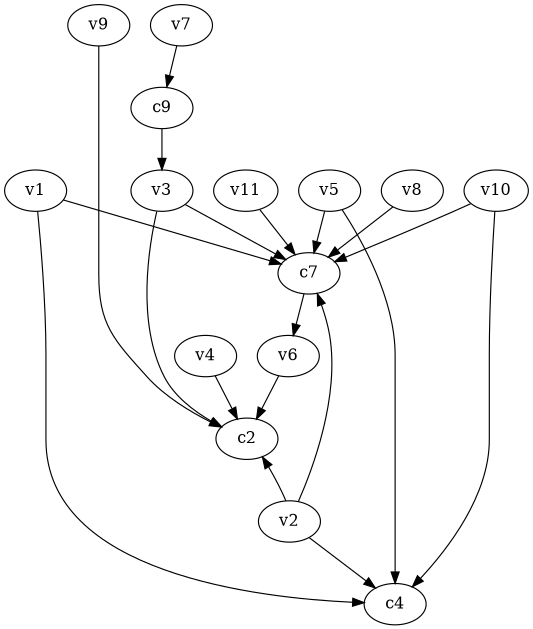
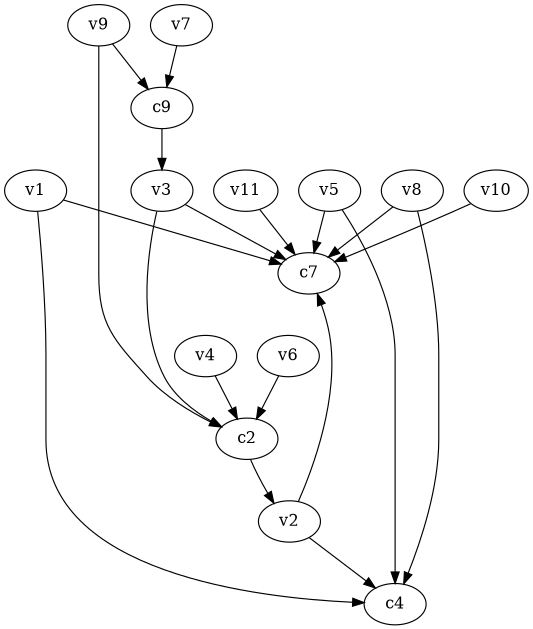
edge "v9" -> "c9": added
edge "c7" -> "v6": removed
edge "v10" -> "c4": now "v8" -> "c4"
edge "v2" -> "c2": reversed
